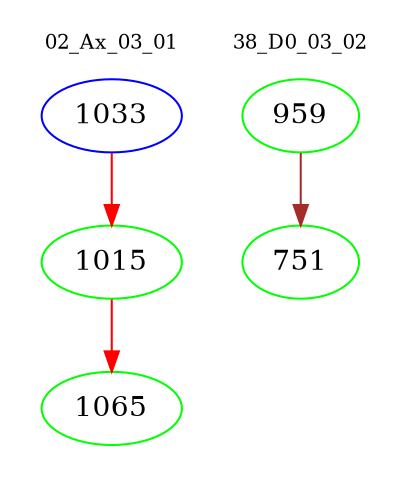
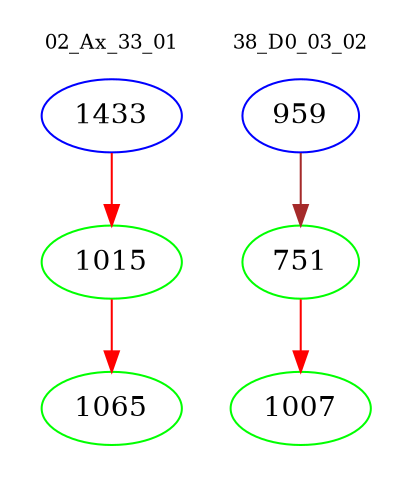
cluster "02_Ax_03_01": label "02_Ax_03_01" -> "02_Ax_33_01"
node "1033": label "1033" -> "1433"
node "959": color green -> blue
node "1007": added
